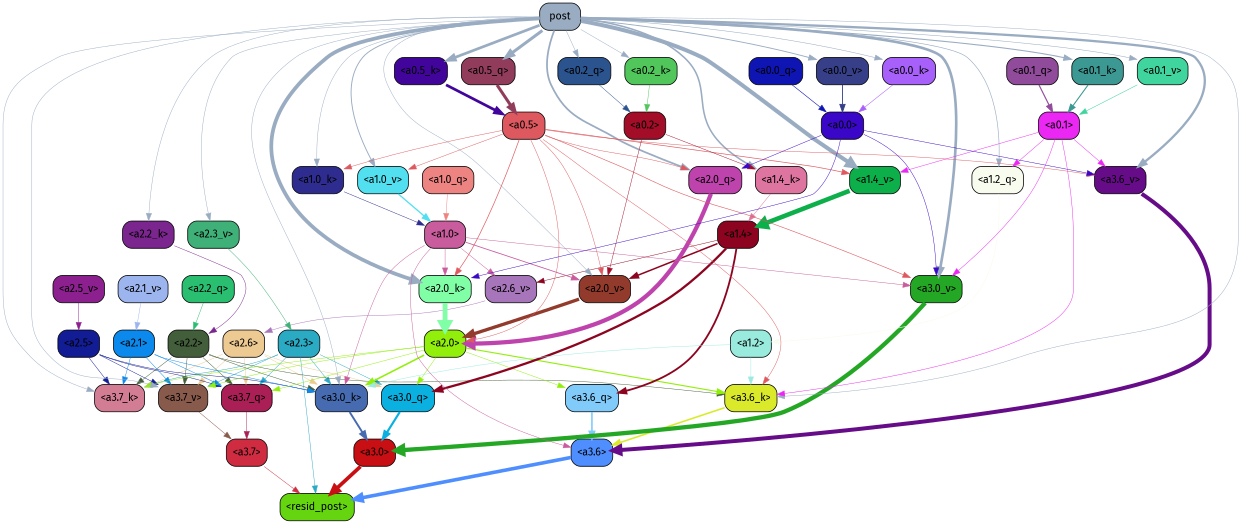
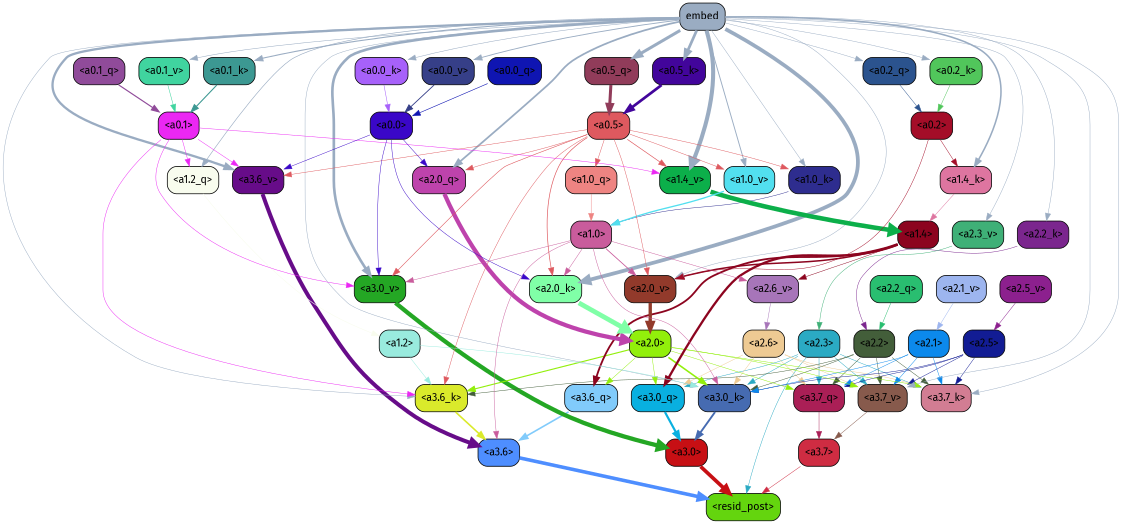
node "post": label "post" -> "embed"
edge "<a0.5>" -> "<a2.0>": now "<a0.5>" -> "<a1.0_q>"
